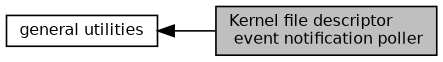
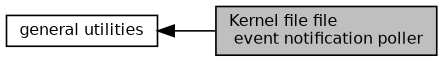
node "Kernel file descriptor event notification poller": label "Kernel file descriptor event notification poller" -> "Kernel file file event notification poller"
